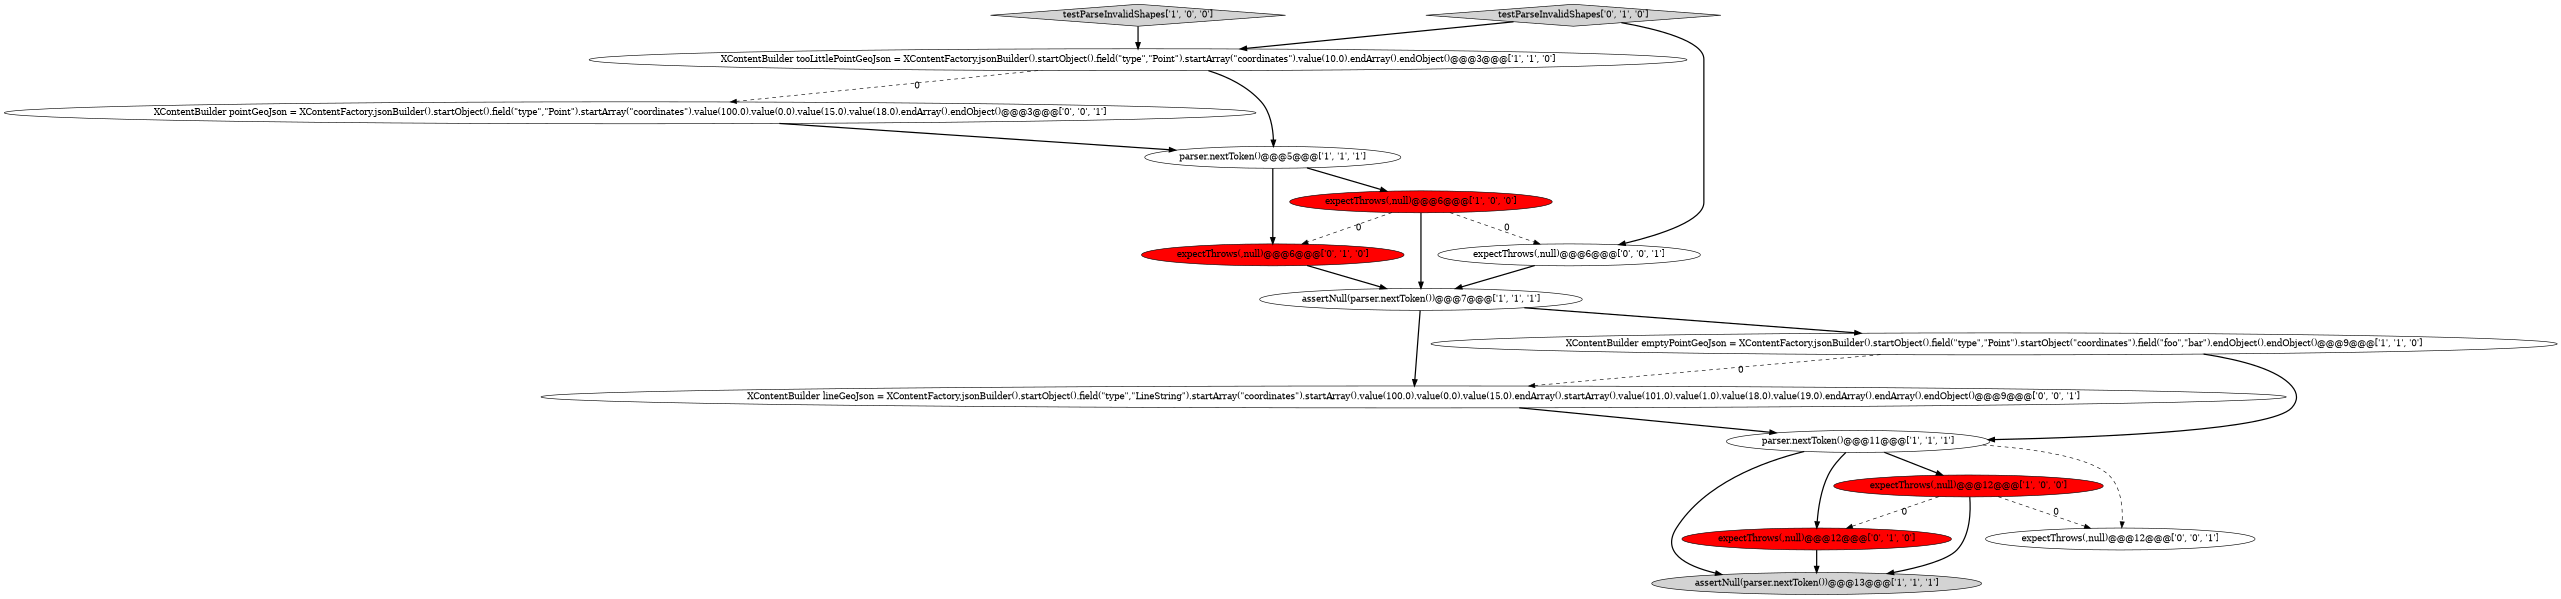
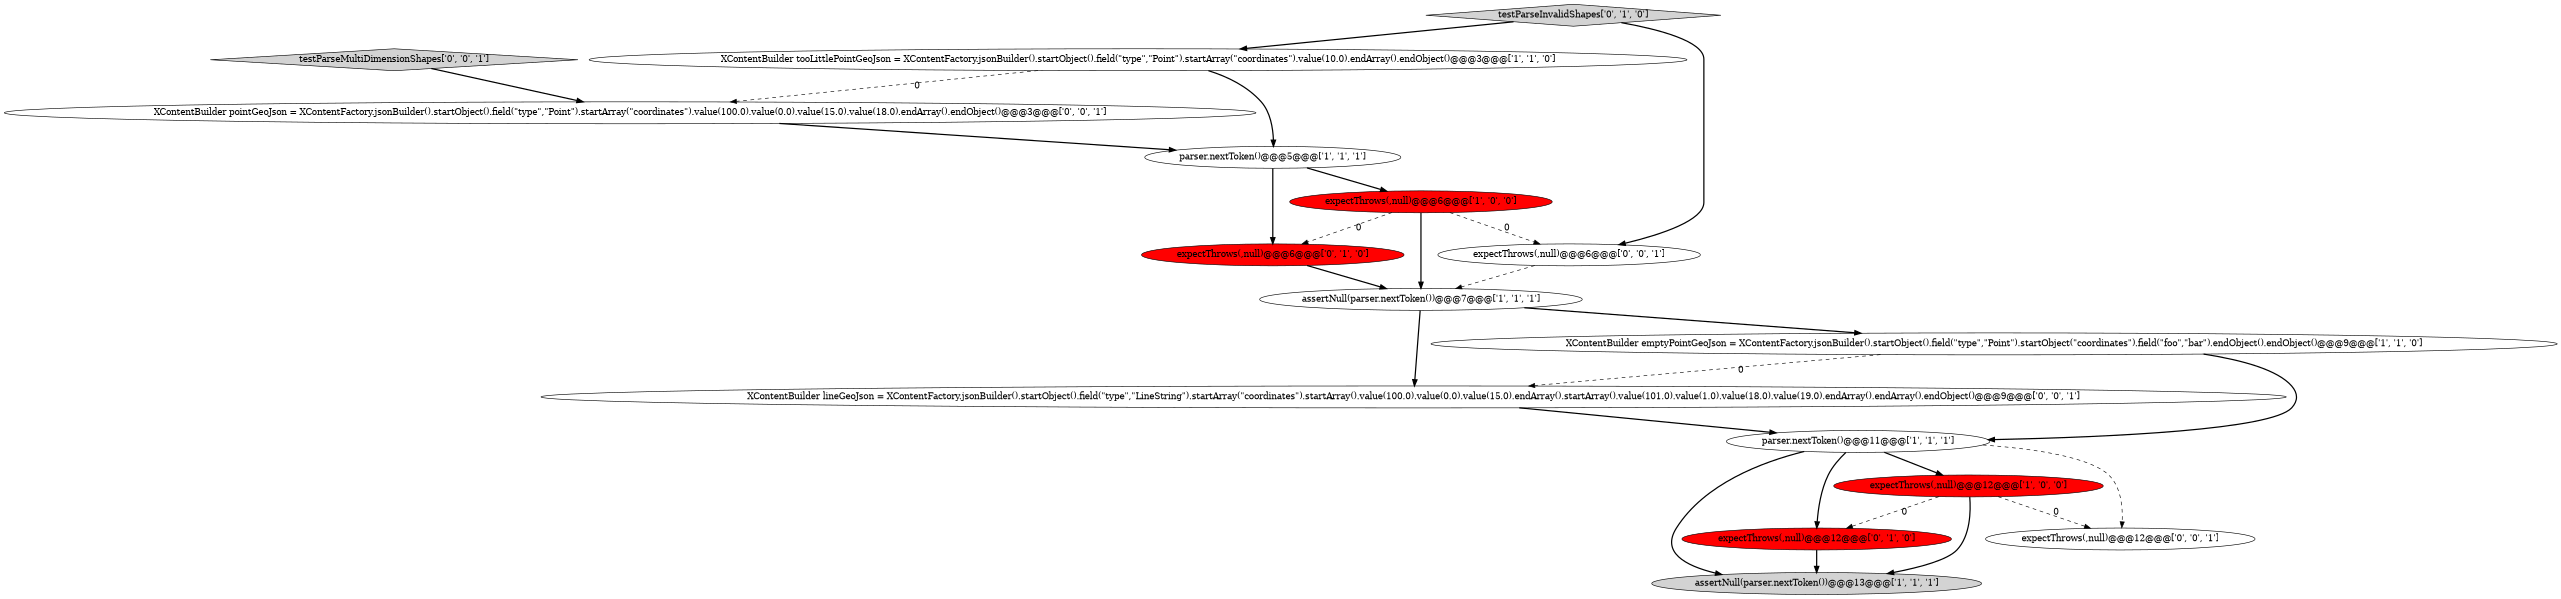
node "testParseInvalidShapes['1', '0', '0']": removed
node "testParseMultiDimensionShapes['0', '0', '1']": added
edge "expectThrows(,null)@@@6@@@['0', '0', '1']" -> "assertNull(parser.nextToken())@@@7@@@['1', '1', '1']": style bold -> dashed
